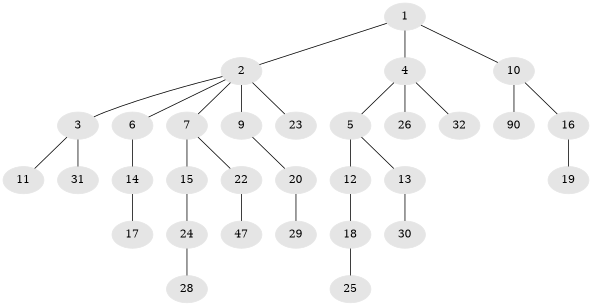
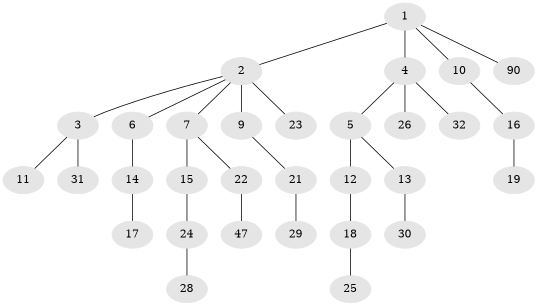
edge "10" -- "90": now "1" -- "90"
node "20": label "20" -> "21"
